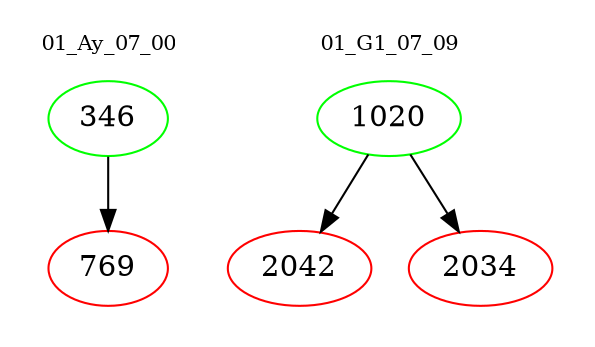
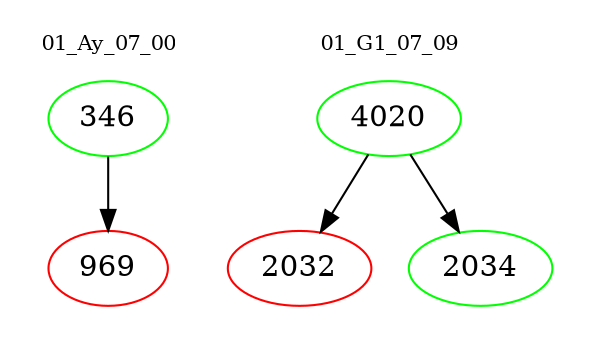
node "1020": label "1020" -> "4020"
node "769": label "769" -> "969"
node "2042": label "2042" -> "2032"
node "2034": color red -> green
